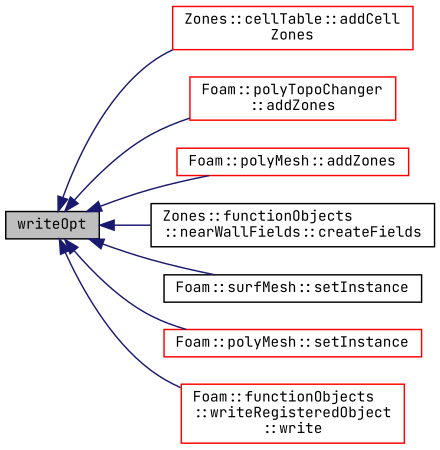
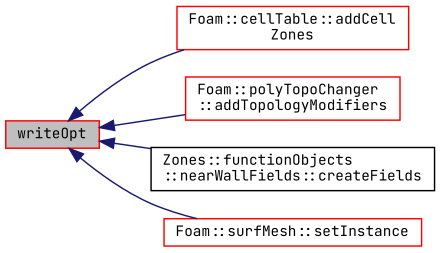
node "Zones::cellTable::addCell Zones": label "Zones::cellTable::addCell Zones" -> "Foam::cellTable::addCell Zones"
node "Foam::polyTopoChanger ::addZones": label "Foam::polyTopoChanger ::addZones" -> "Foam::polyTopoChanger ::addTopologyModifiers"
node "Foam::polyMesh::addZones": removed
node "writeOpt": color black -> red
node "Foam::surfMesh::setInstance": color black -> red
node "Foam::polyMesh::setInstance": removed
node "Foam::functionObjects ::writeRegisteredObject ::write": removed
